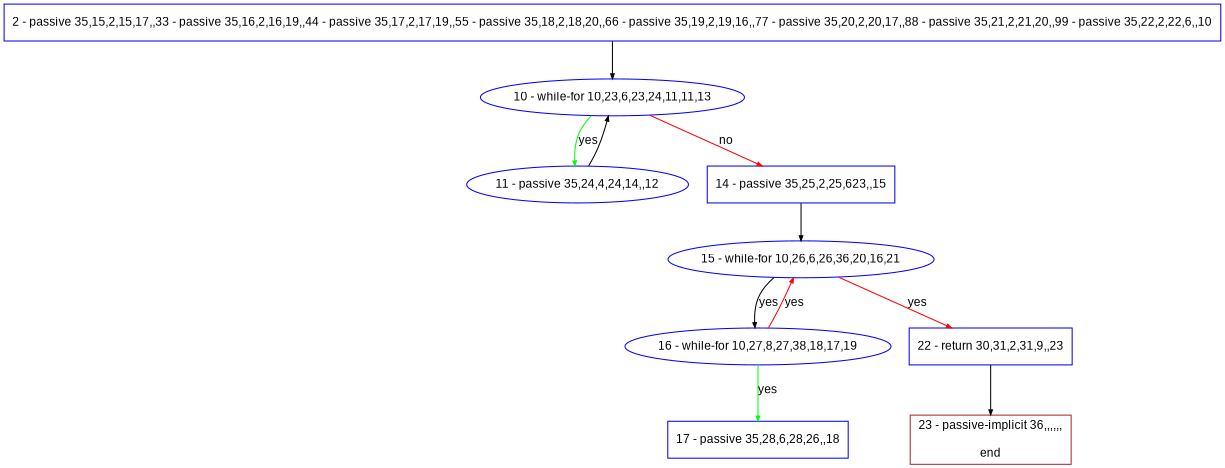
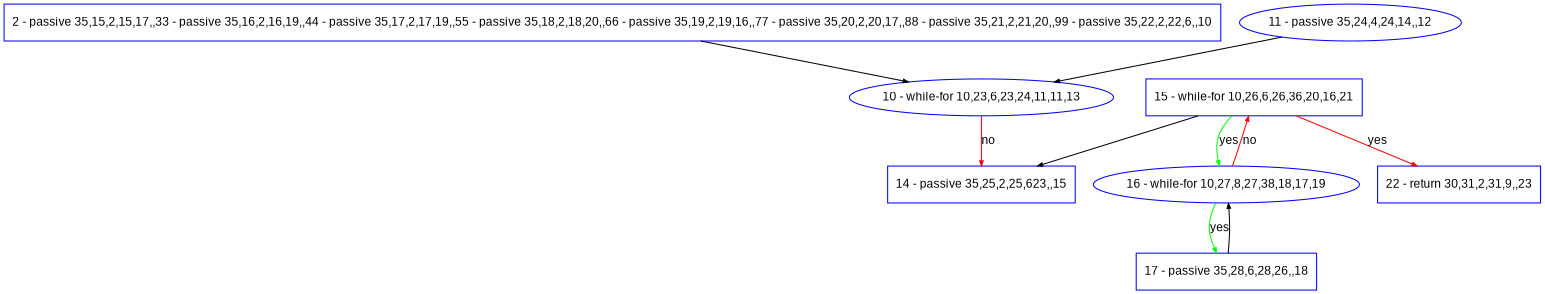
edge "10 - while-for 10,23,6,23,24,11,11,13" -> "11 - passive 35,24,4,24,14,,12": removed, label "yes"
edge "14 - passive 35,25,2,25,623,,15" -> "15 - while-for 10,26,6,26,36,20,16,21": reversed
edge "17 - passive 35,28,6,28,26,,18" -> "16 - while-for 10,27,8,27,38,18,17,19": added
node "15 - while-for 10,26,6,26,36,20,16,21": shape ellipse -> box
edge "15 - while-for 10,26,6,26,36,20,16,21" -> "16 - while-for 10,27,8,27,38,18,17,19": color #000000 -> #00ff00
edge "16 - while-for 10,27,8,27,38,18,17,19" -> "15 - while-for 10,26,6,26,36,20,16,21": label "yes" -> "no"
node "23 - passive-implicit 36,,,,,, end": removed
